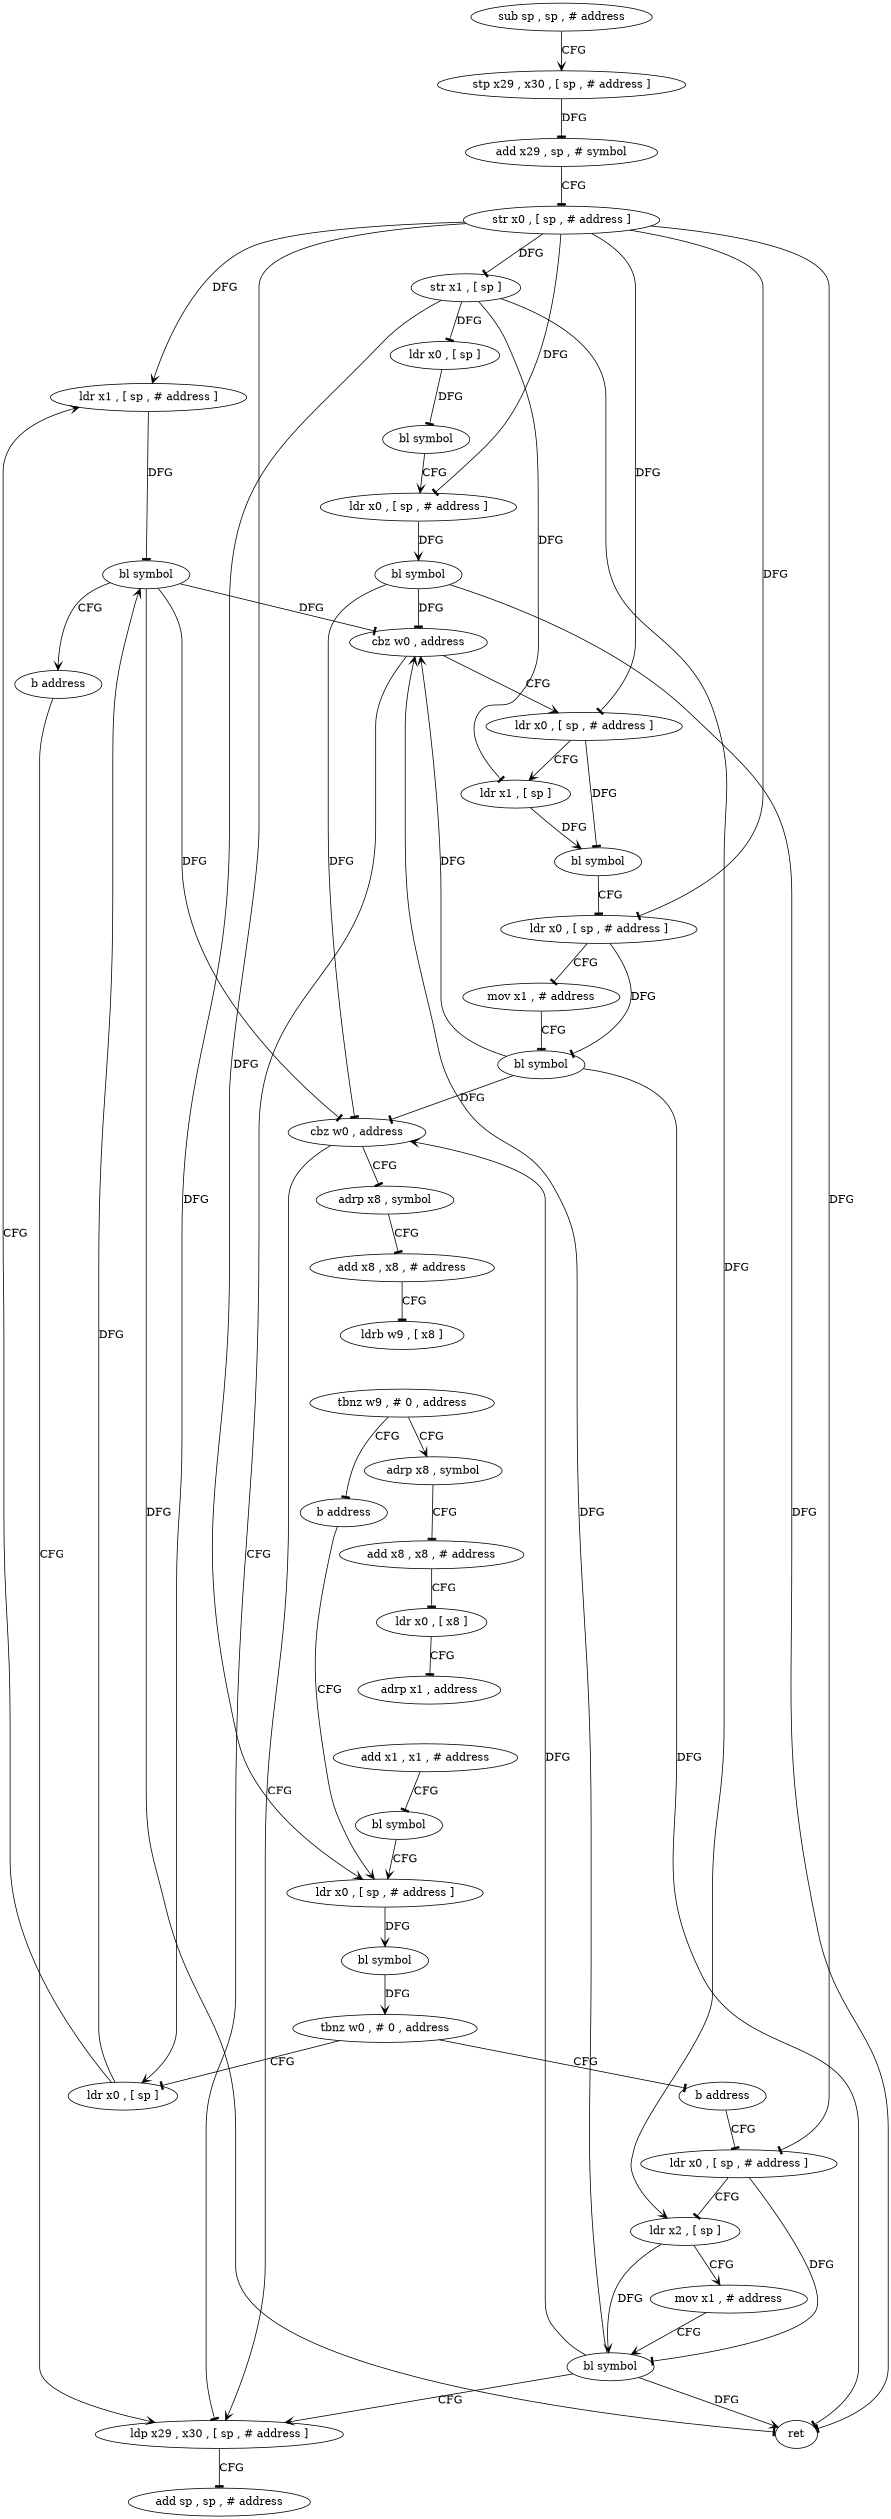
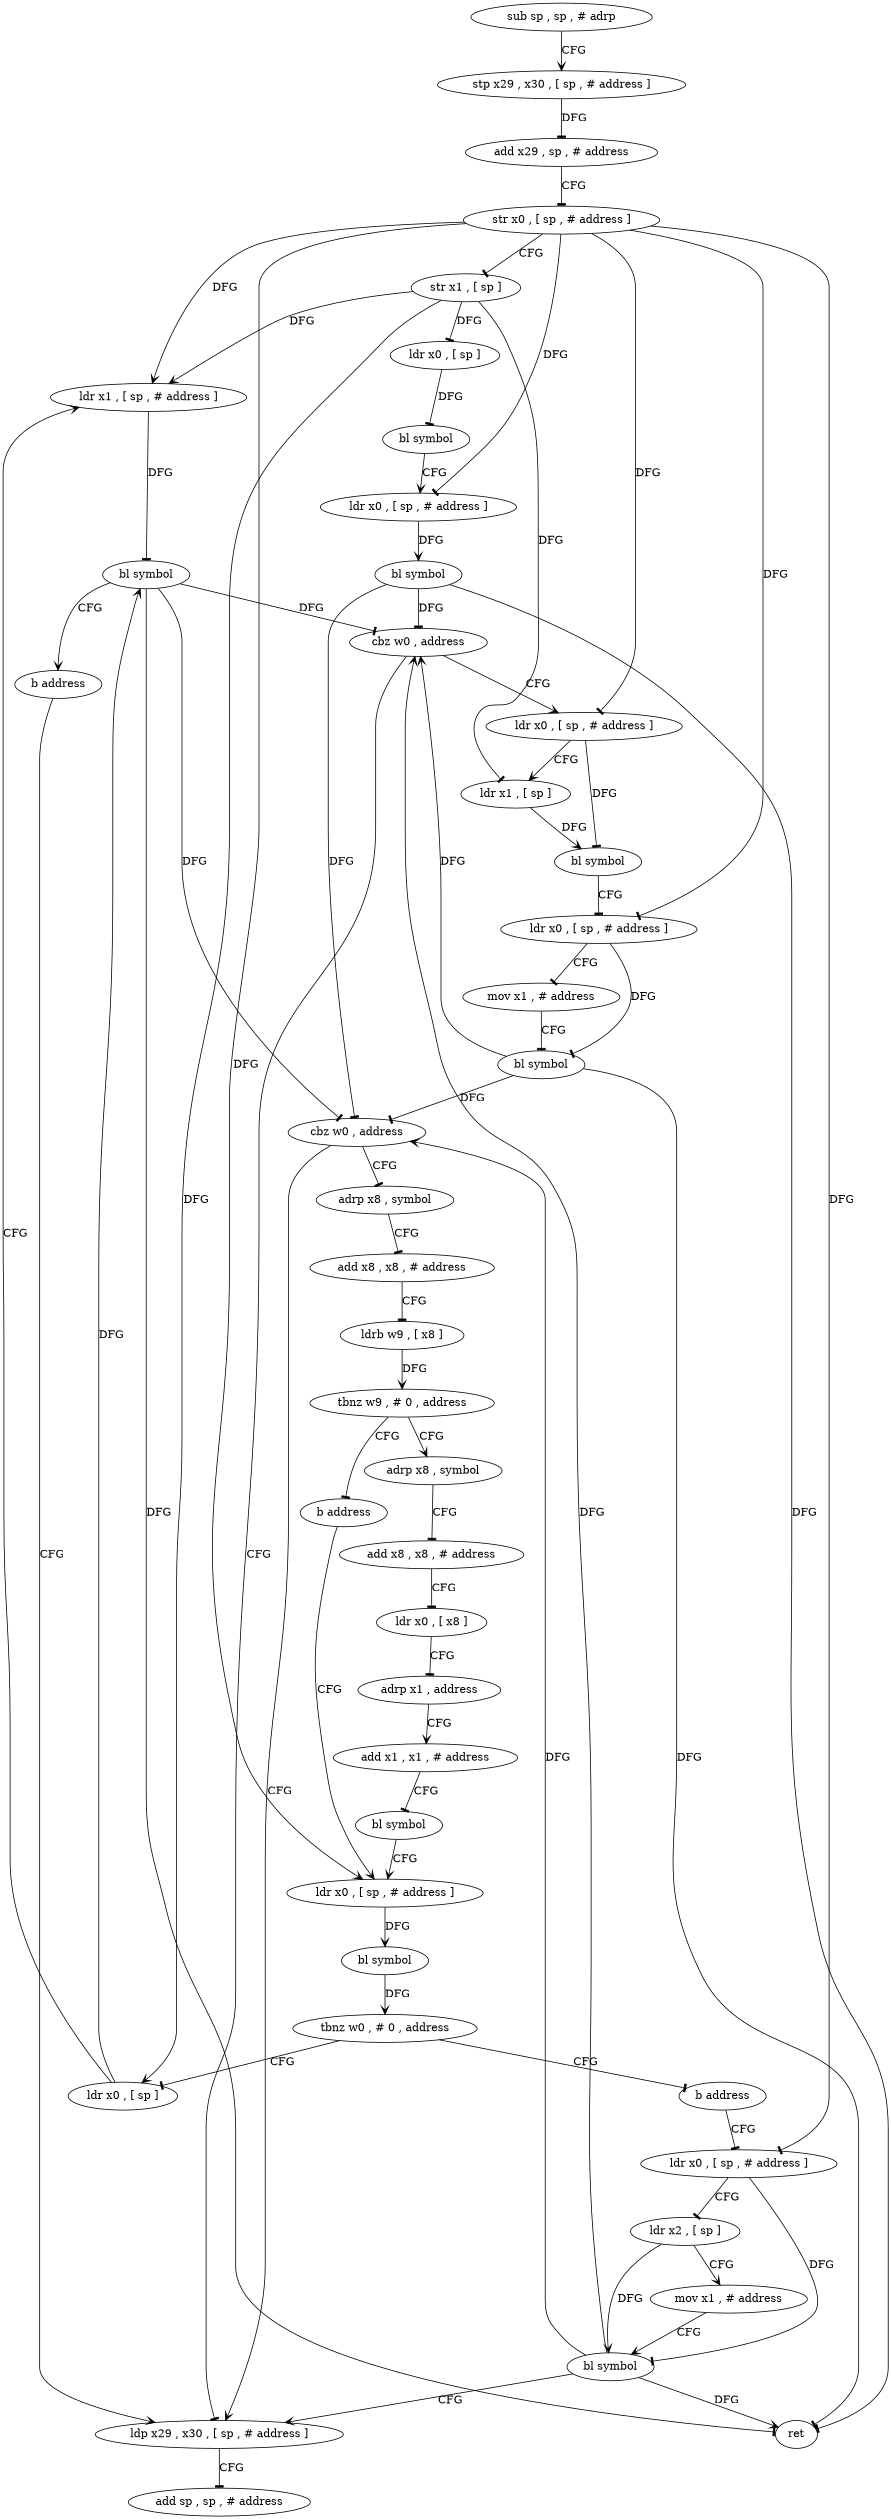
node "sub sp , sp , # address": label "sub sp , sp , # address" -> "sub sp , sp , # adrp"
node "add x29 , sp , # symbol": label "add x29 , sp , # symbol" -> "add x29 , sp , # address"
edge "str x0 , [ sp , # address ]" -> "str x1 , [ sp ]": label "DFG" -> "CFG"
edge "str x1 , [ sp ]" -> "ldr x2 , [ sp ]": now "str x1 , [ sp ]" -> "ldr x1 , [ sp , # address ]"
edge "ldrb w9 , [ x8 ]" -> "tbnz w9 , # 0 , address": added, label "DFG"
edge "adrp x1 , address" -> "add x1 , x1 , # address": added, label "CFG"
